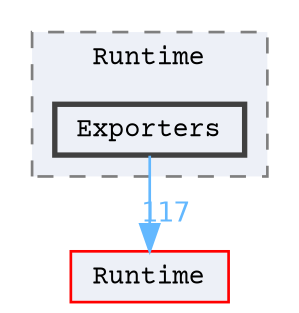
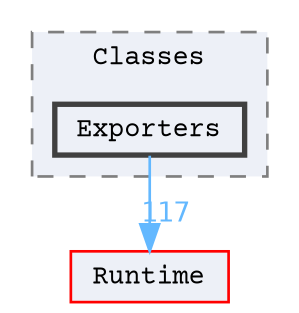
cluster "Runtime": label "Runtime" -> "Classes"
